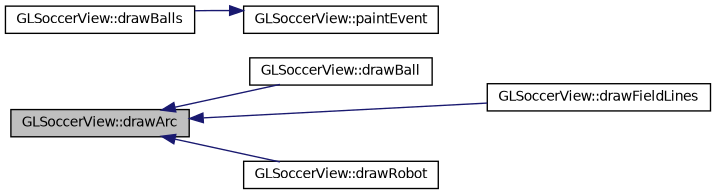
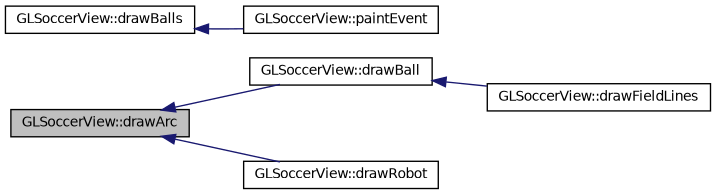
edge "GLSoccerView::drawBalls" -> "GLSoccerView::paintEvent": reversed
edge "GLSoccerView::drawFieldLines" -> "GLSoccerView::drawArc": now "GLSoccerView::drawFieldLines" -> "GLSoccerView::drawBall"
